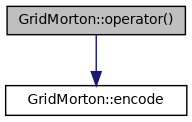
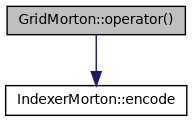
node "GridMorton::encode": label "GridMorton::encode" -> "IndexerMorton::encode"
